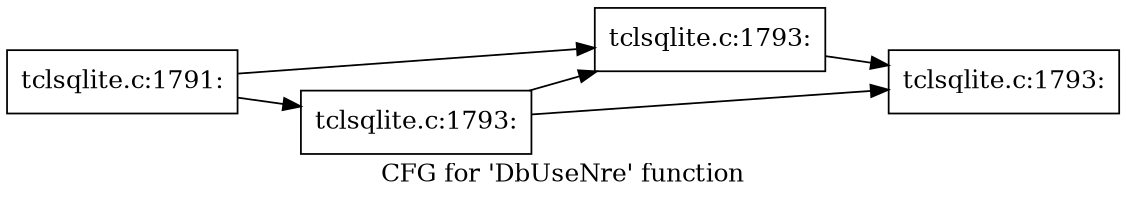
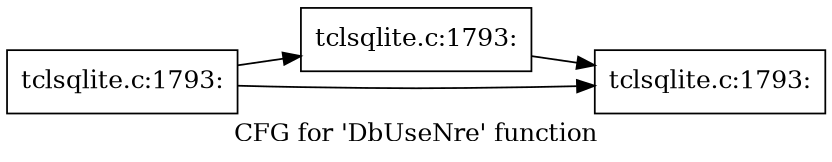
node "tclsqlite.c:1791:": removed
